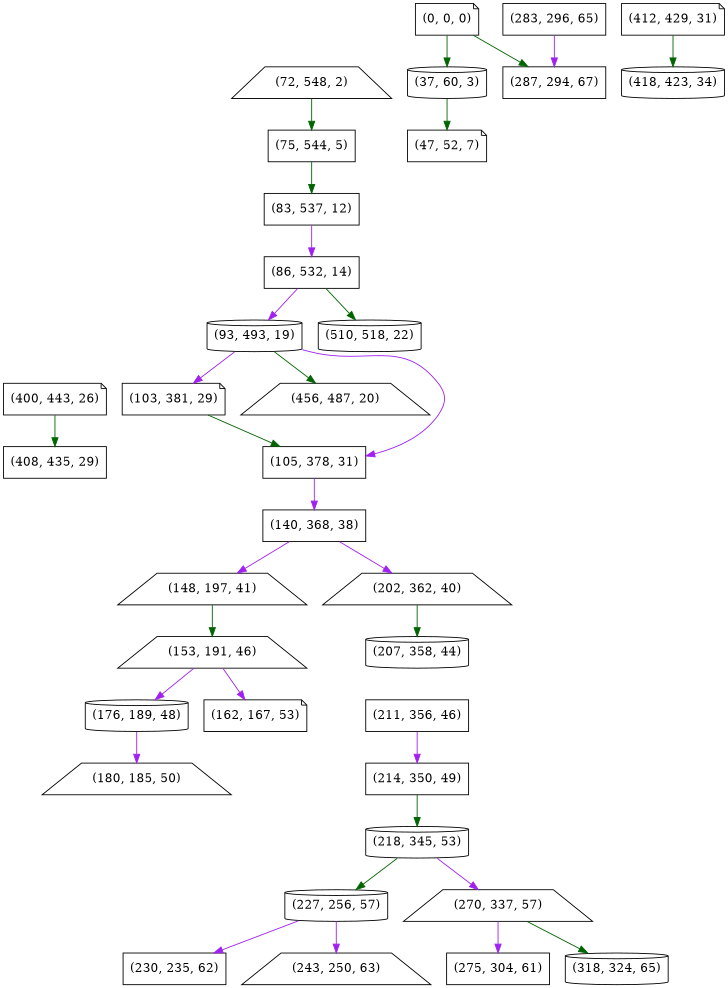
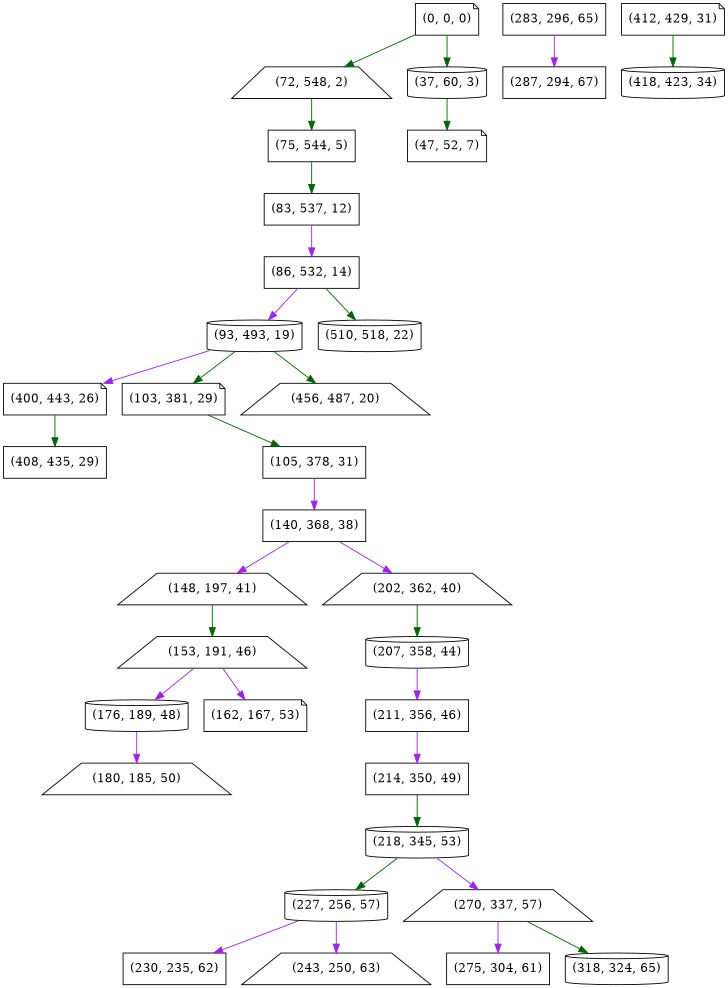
edge "(0, 0, 0)" -> "(287, 294, 67)": now "(0, 0, 0)" -> "(72, 548, 2)"
edge "(93, 493, 19)" -> "(103, 381, 29)": color purple -> darkgreen
edge "(93, 493, 19)" -> "(105, 378, 31)": now "(93, 493, 19)" -> "(400, 443, 26)"
edge "(207, 358, 44)" -> "(211, 356, 46)": added
